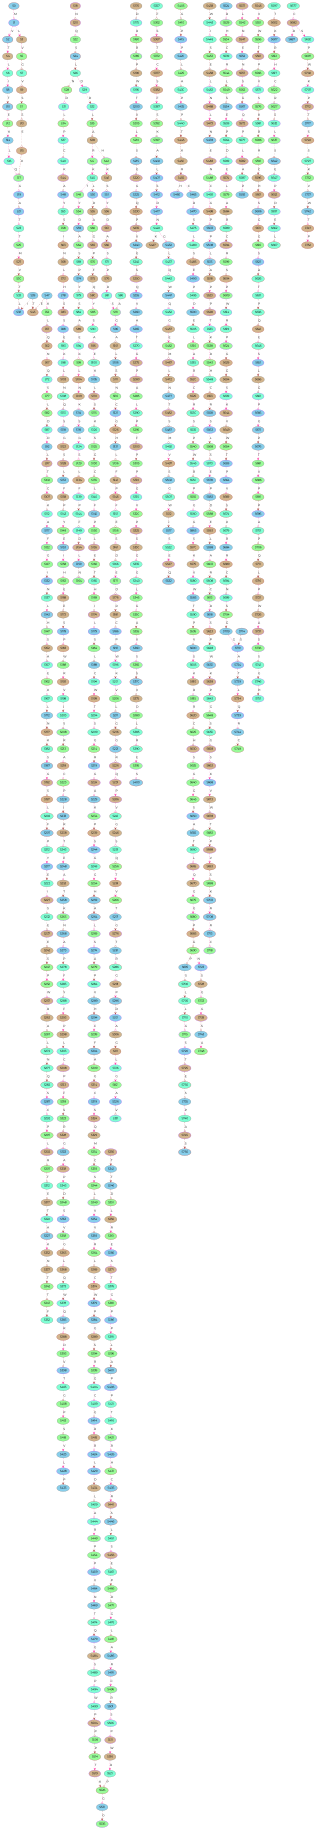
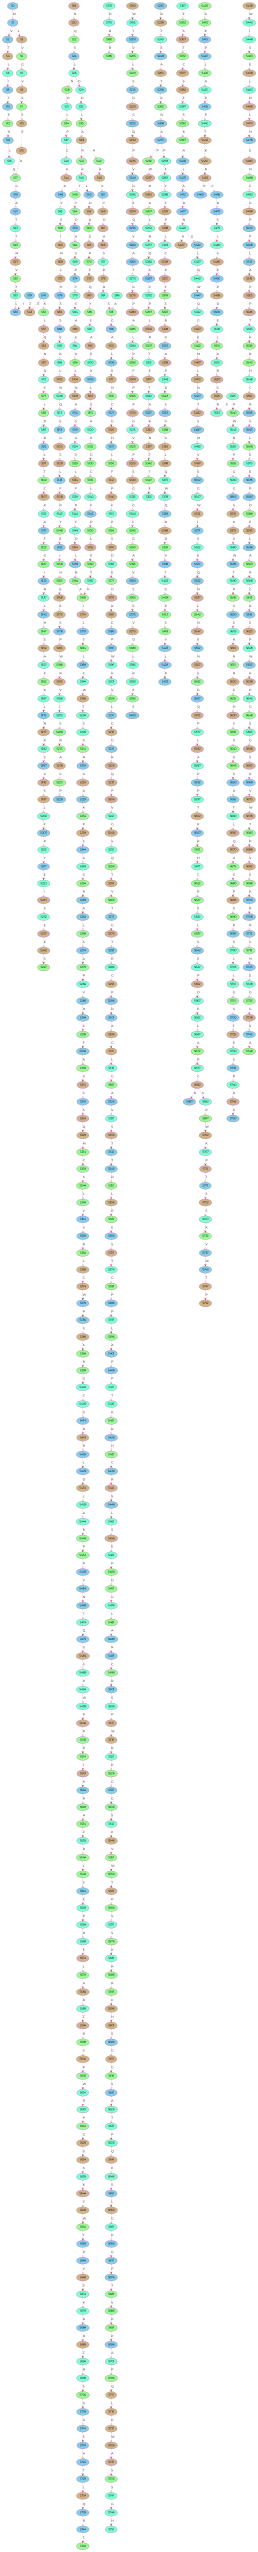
node "S170": fillcolor tan -> aquamarine
edge "S185" -> "S190": removed, label "P"
node "S493": color purple -> brown
node "S495": fillcolor aquamarine -> tan
edge "S530" -> "S535": reversed
node "S527": fillcolor tan -> skyblue
edge "S164" -> "S169": added, label "A"
edge "S532" -> "S537": added, label "N"
edge "S709" -> "S719": now "S709" -> "S714"
edge "S592" -> "S597": added, label "P"
edge "S228" -> "S233": removed, label "I"
edge "S690" -> "S723": now "S718" -> "S723"
edge "S247" -> "S252": now "S273" -> "S252"
node "S728": fillcolor tan -> aquamarine
node "S672": added
edge "S331" -> "S336": added, label "S"
edge "S519" -> "S526": now "S519" -> "S524"
node "S541": added
